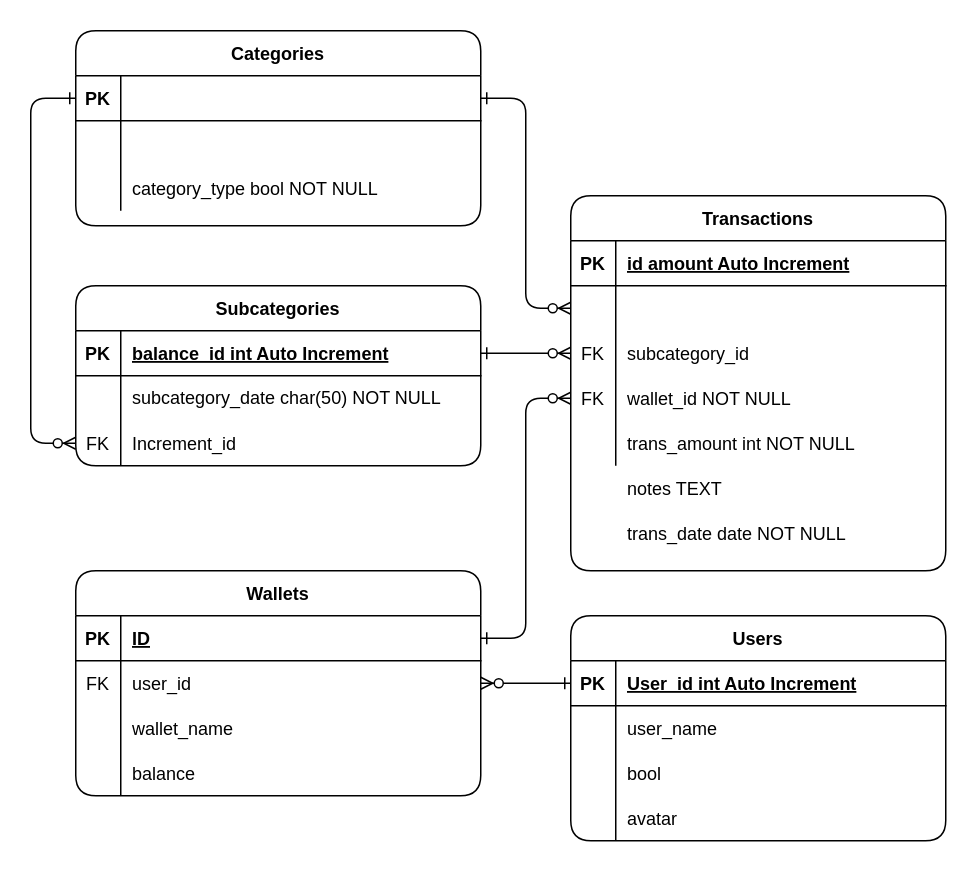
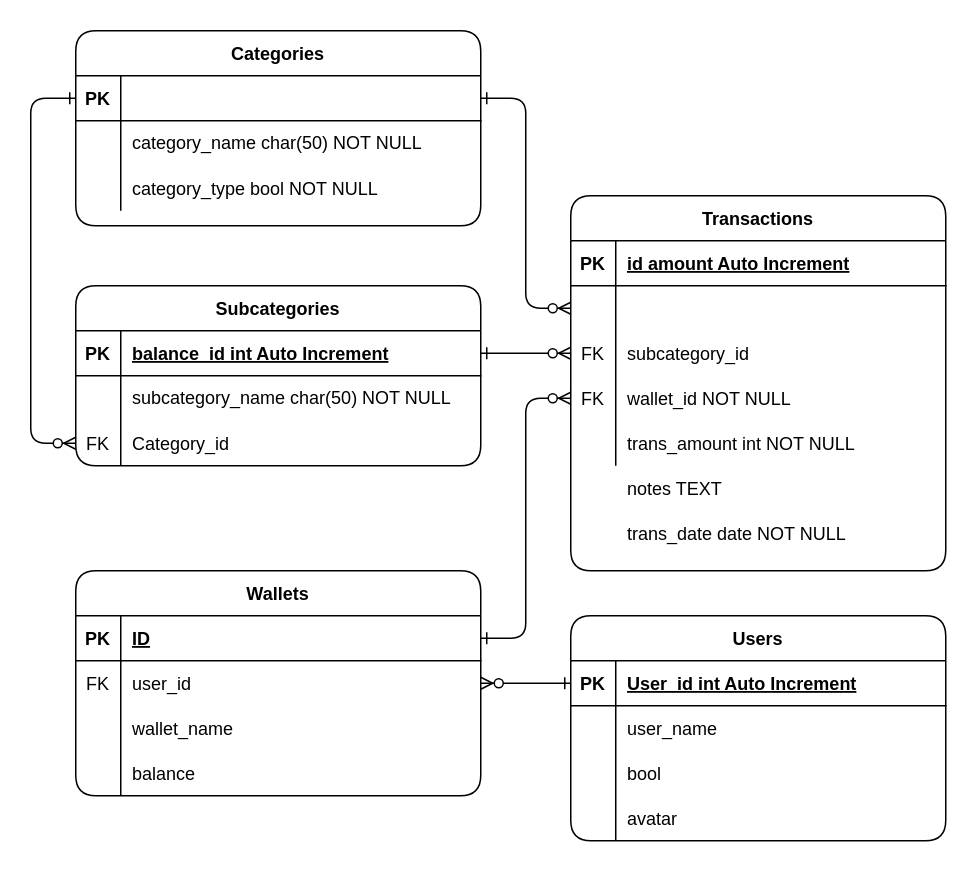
node "category_name char(50) NOT NULL": added
node "subcategory_date char(50) NOT NULL": label "subcategory_date char(50) NOT NULL" -> "subcategory_name char(50) NOT NULL"
node "Increment_id": label "Increment_id" -> "Category_id"
